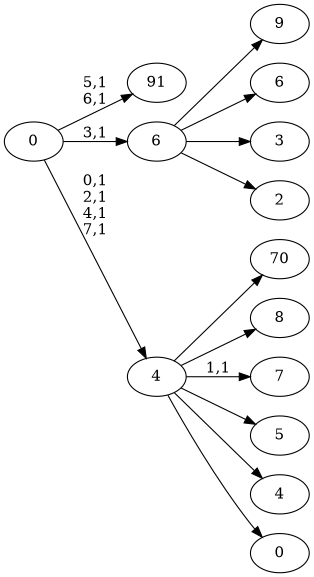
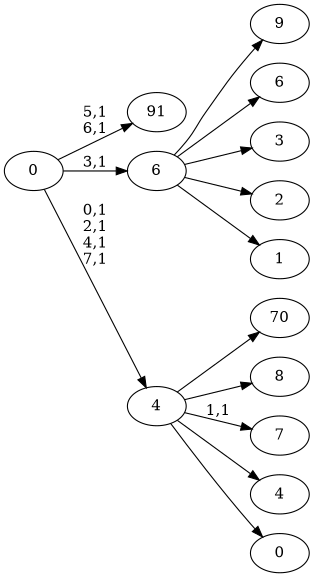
node "1": added
node "5": removed
